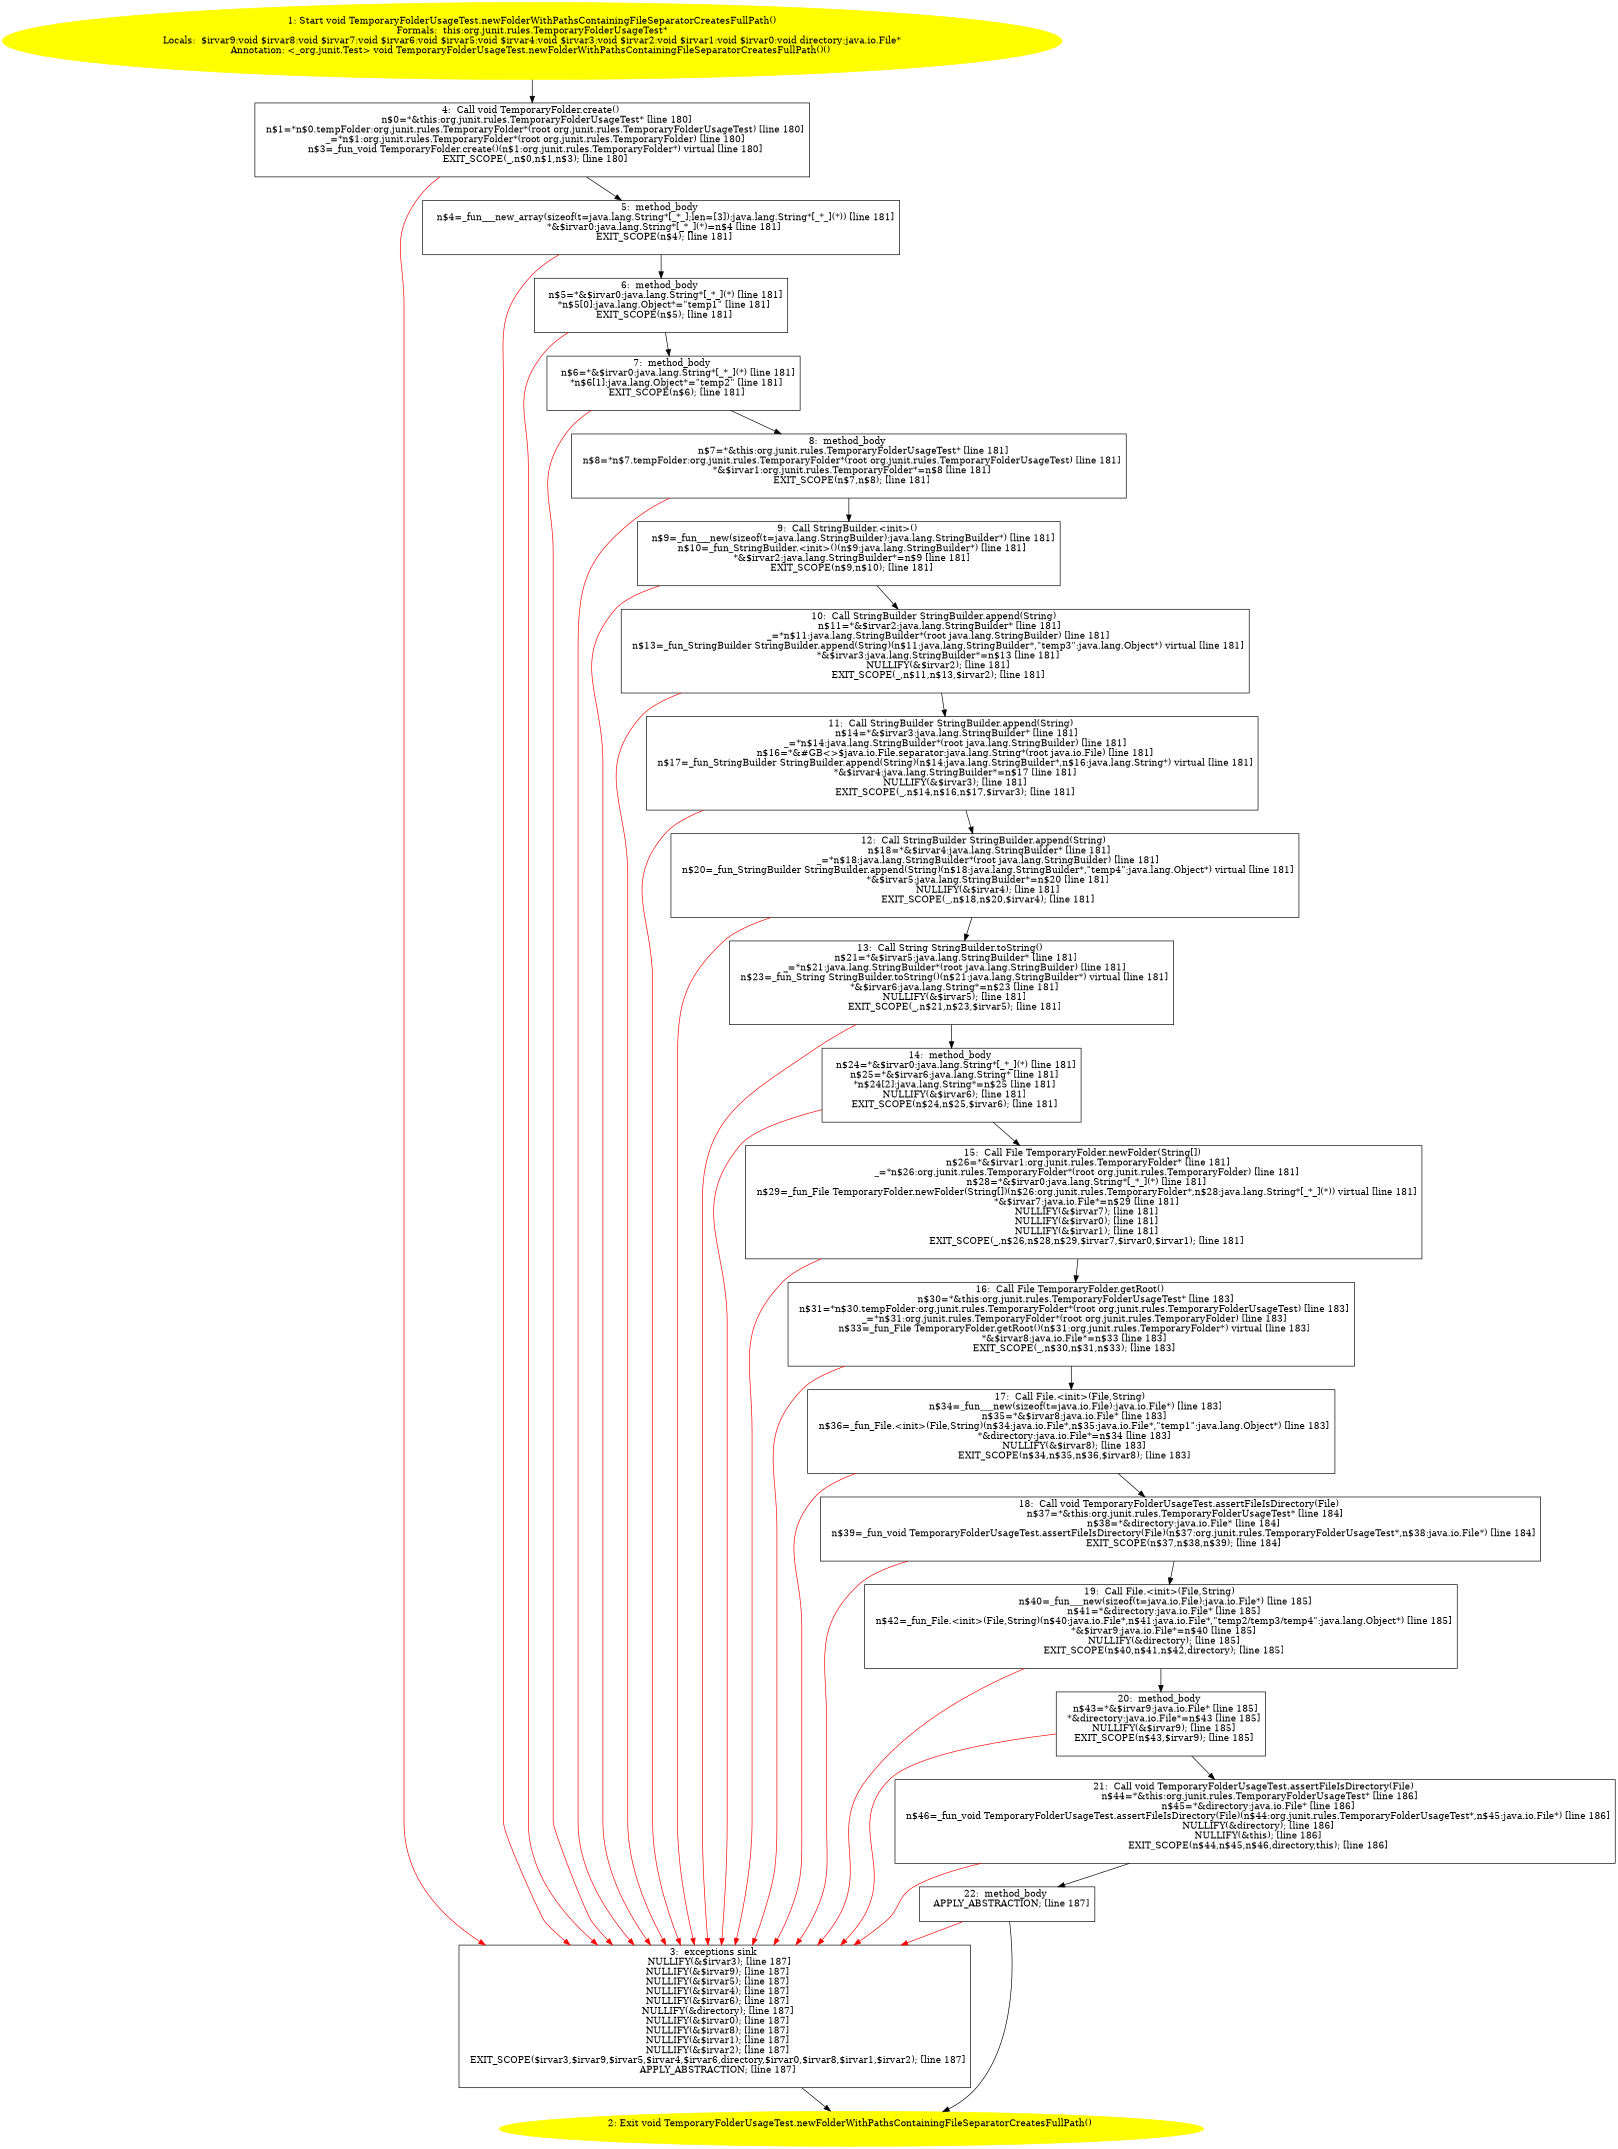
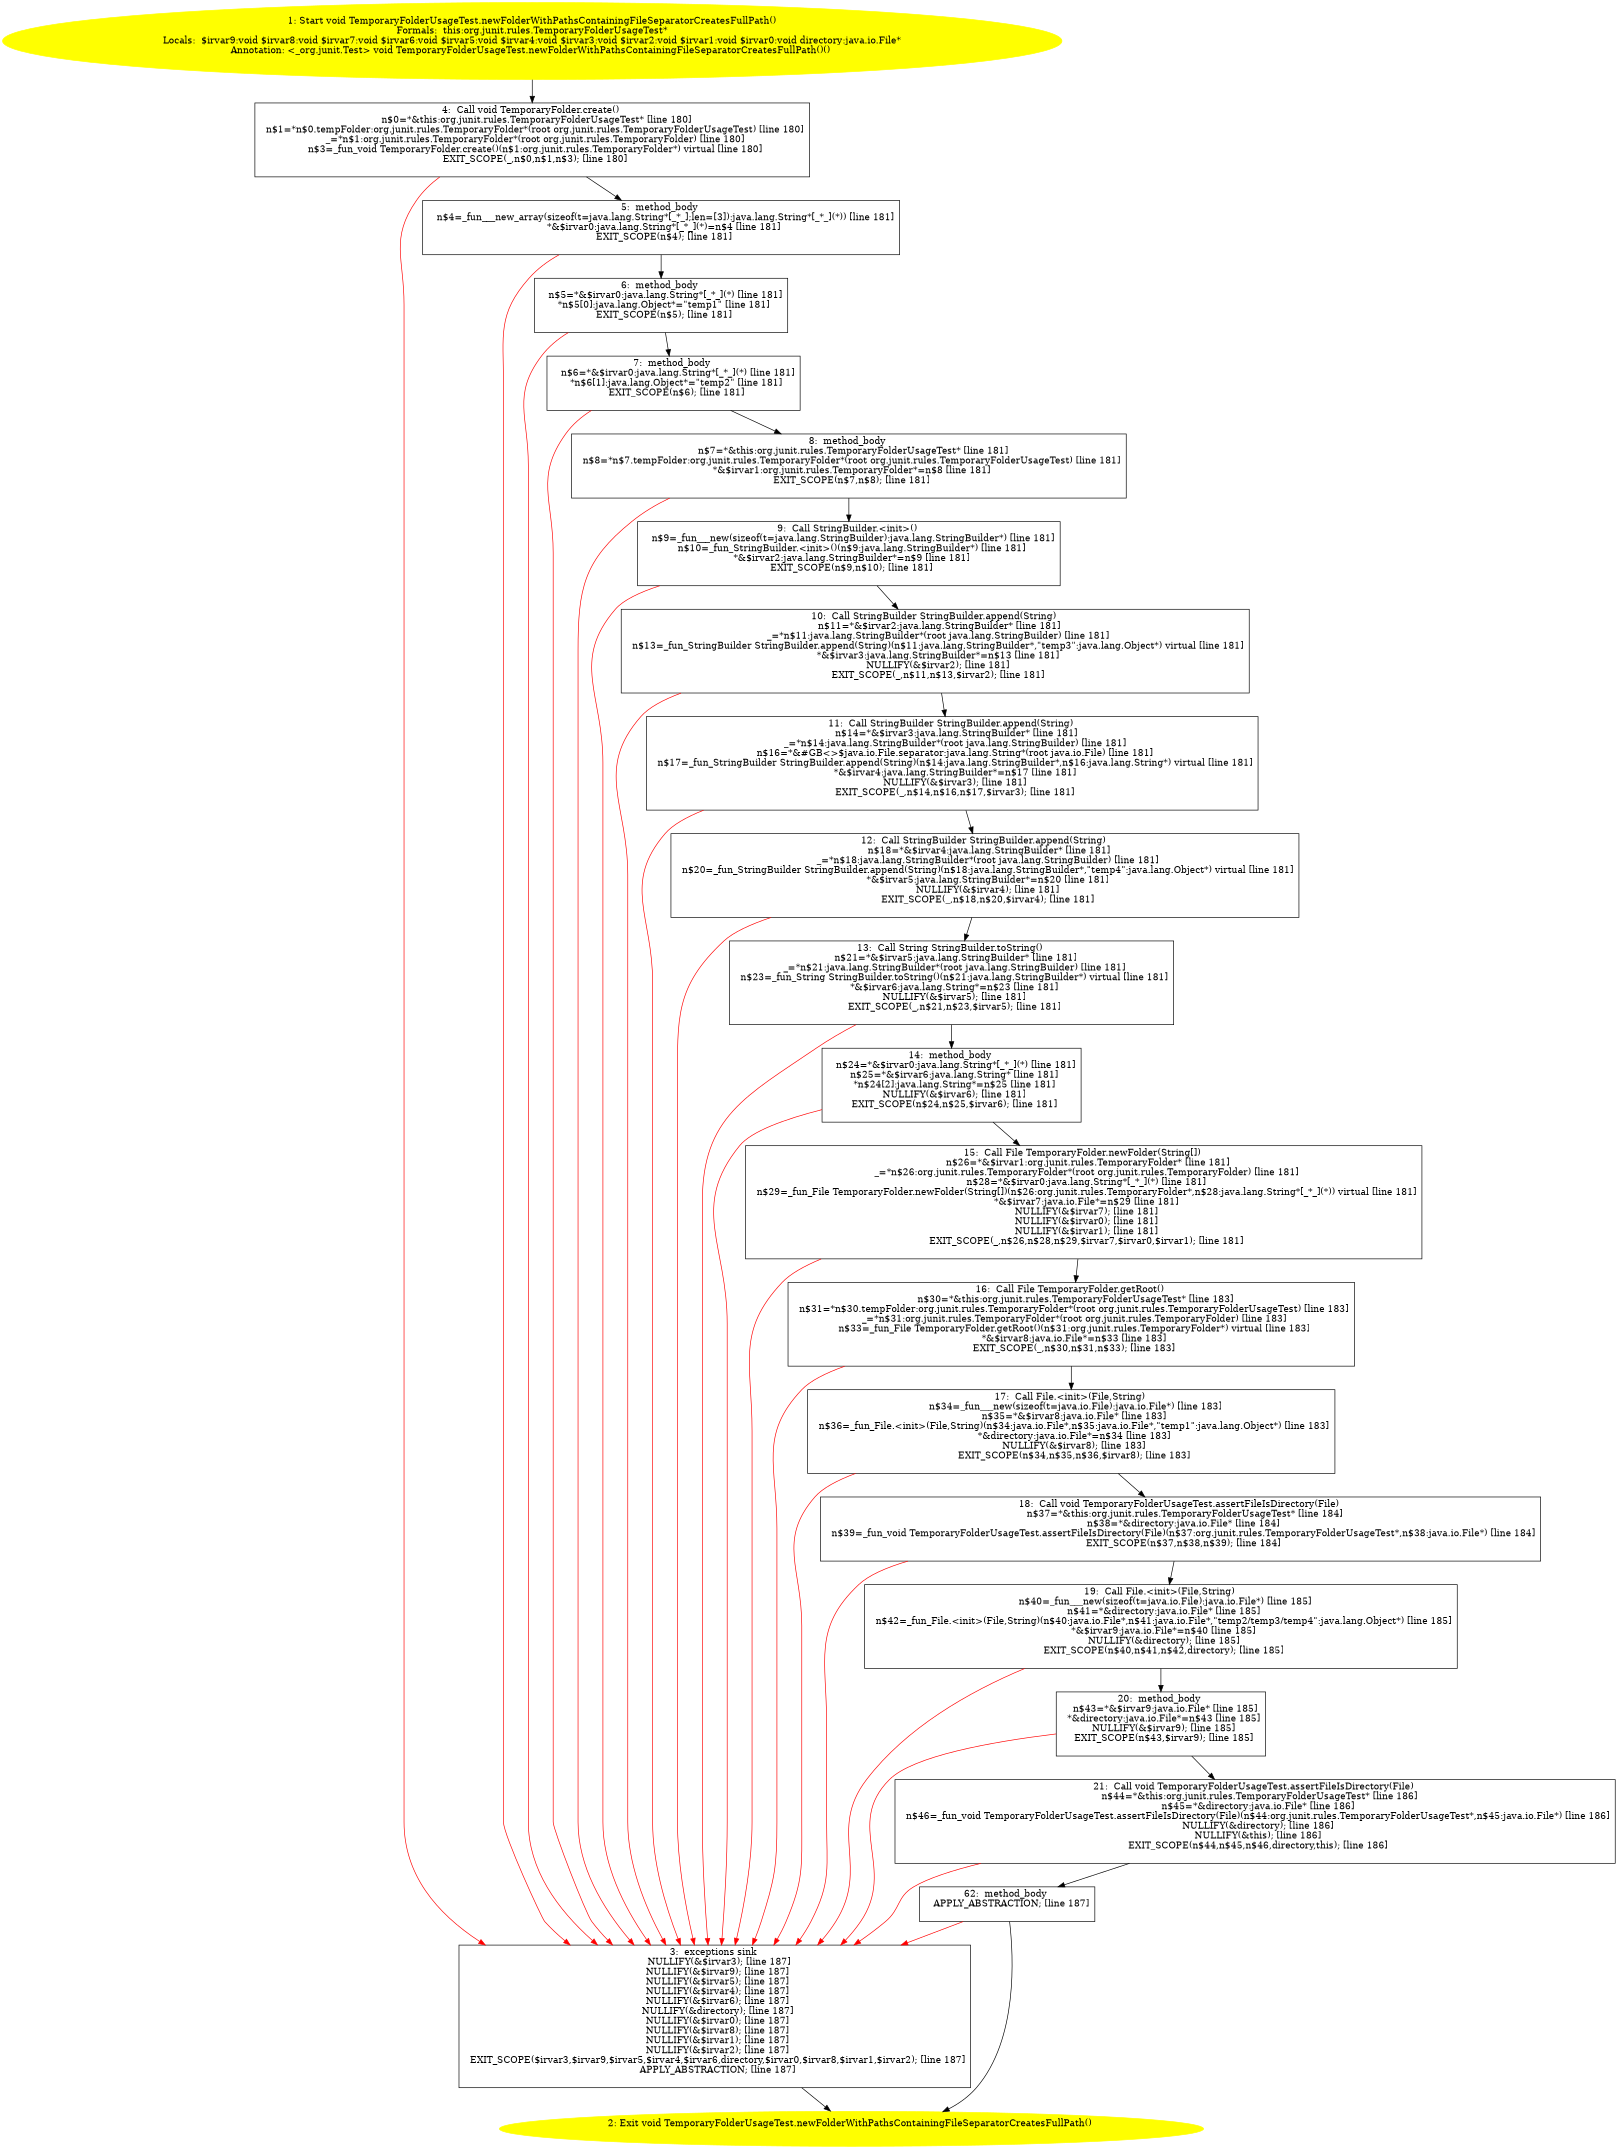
node "22:  method_body APPLY_ABSTRACTION; [line 187]": label "22:  method_body APPLY_ABSTRACTION; [line 187]" -> "62:  method_body APPLY_ABSTRACTION; [line 187]"
